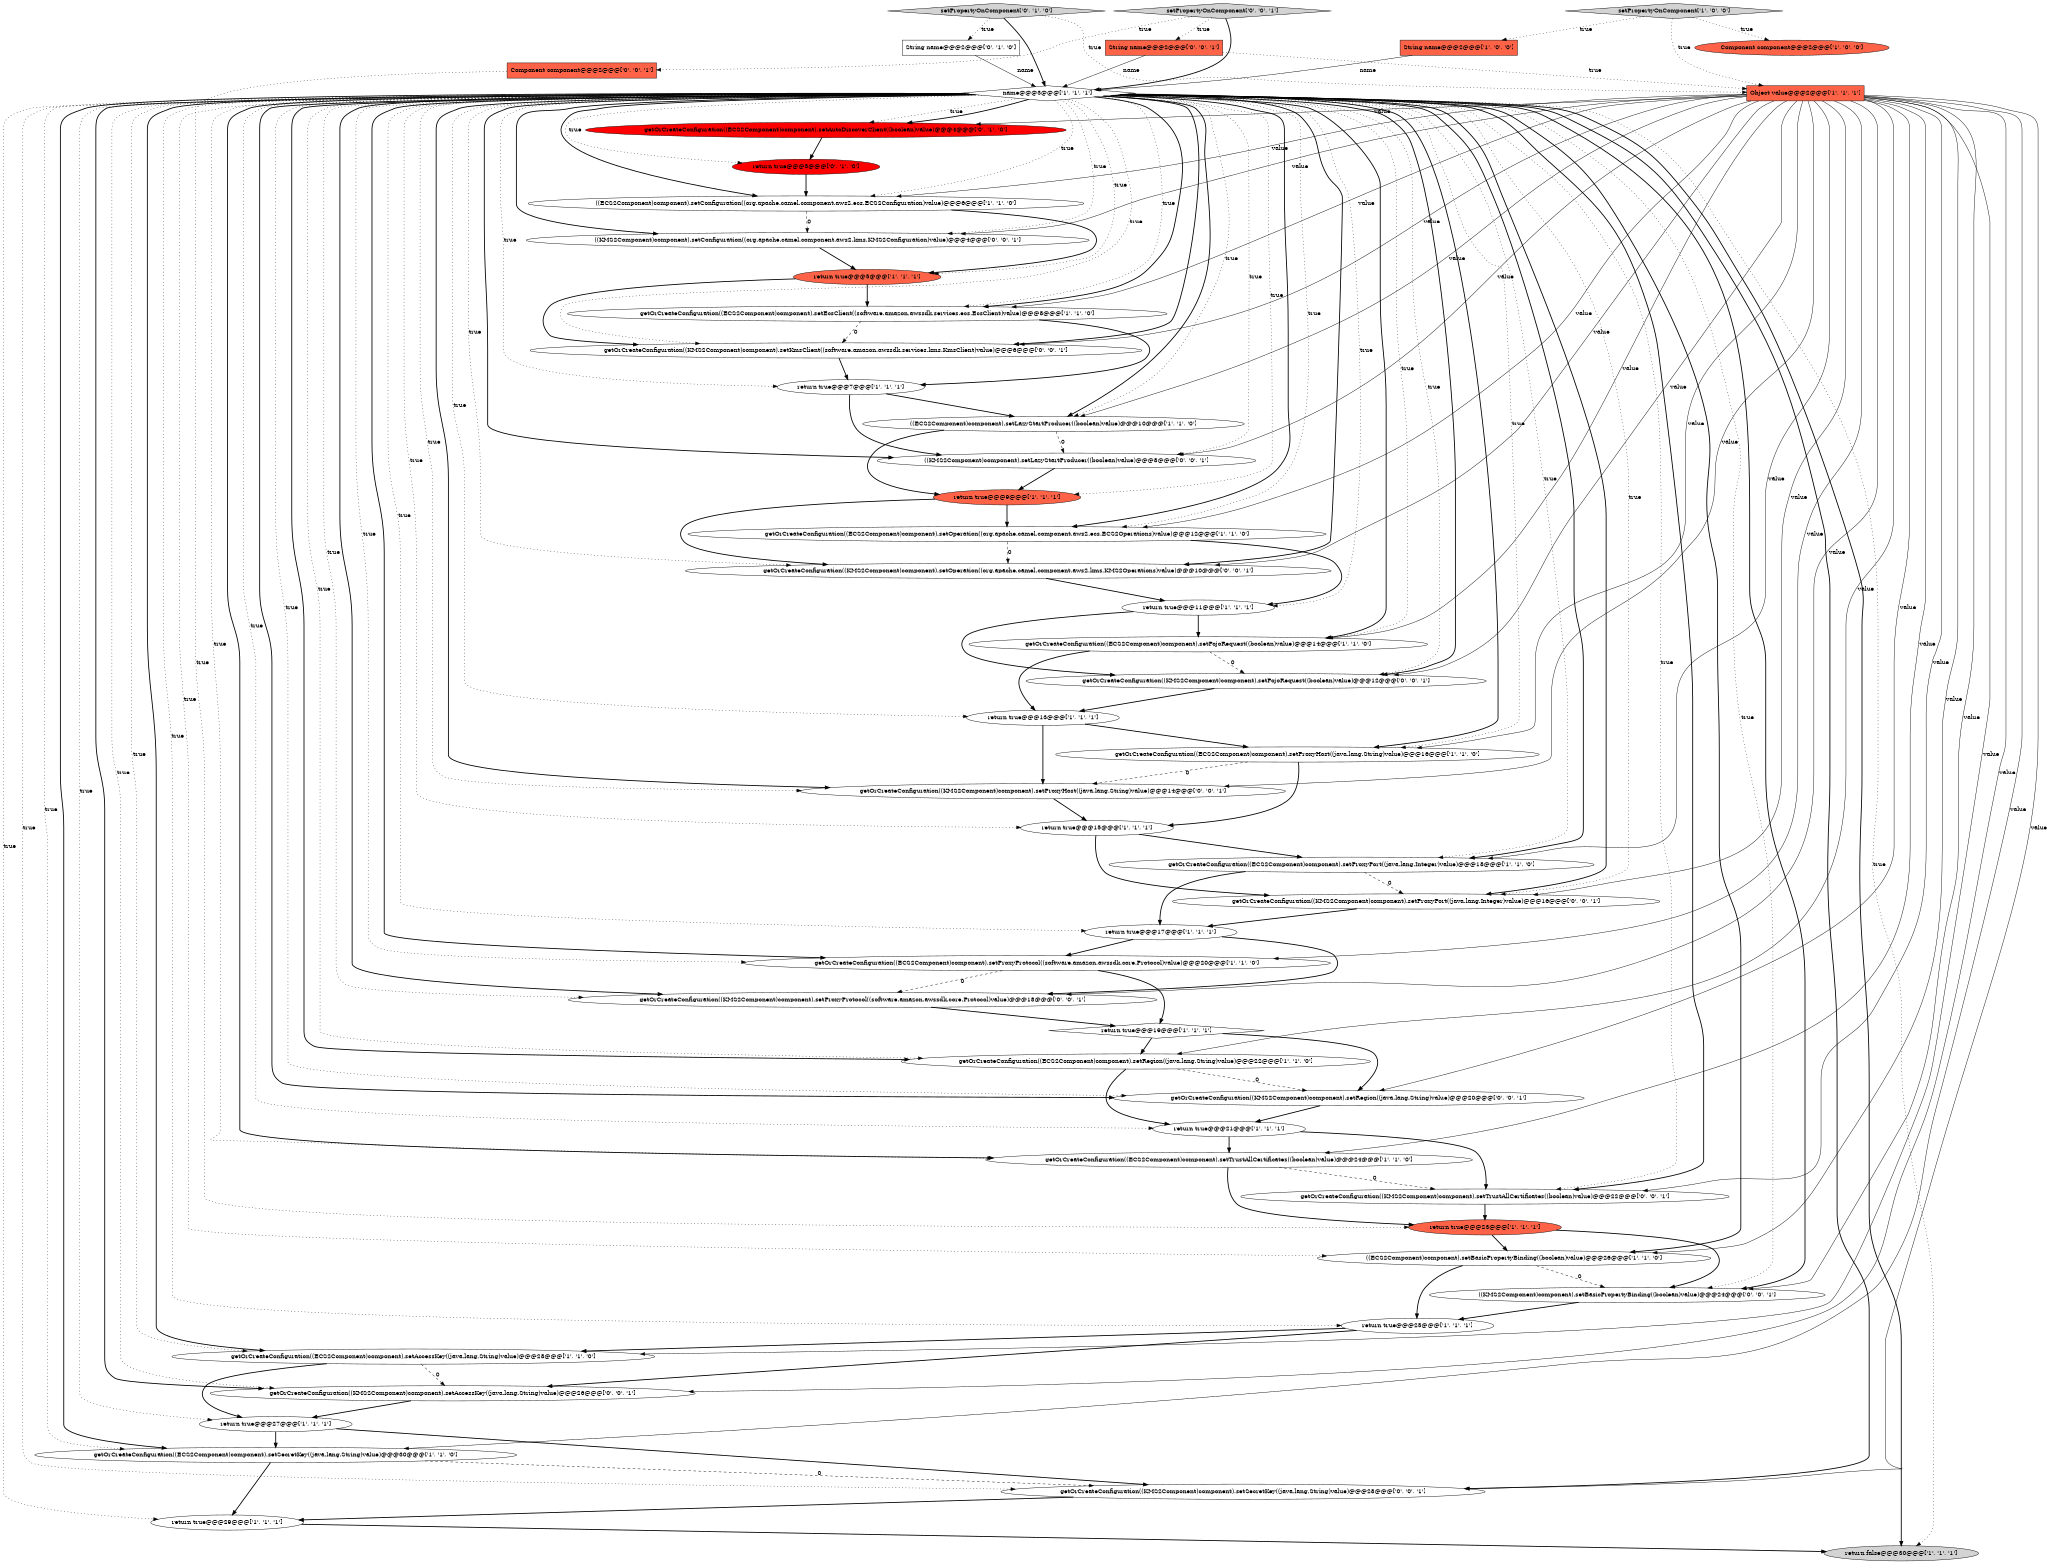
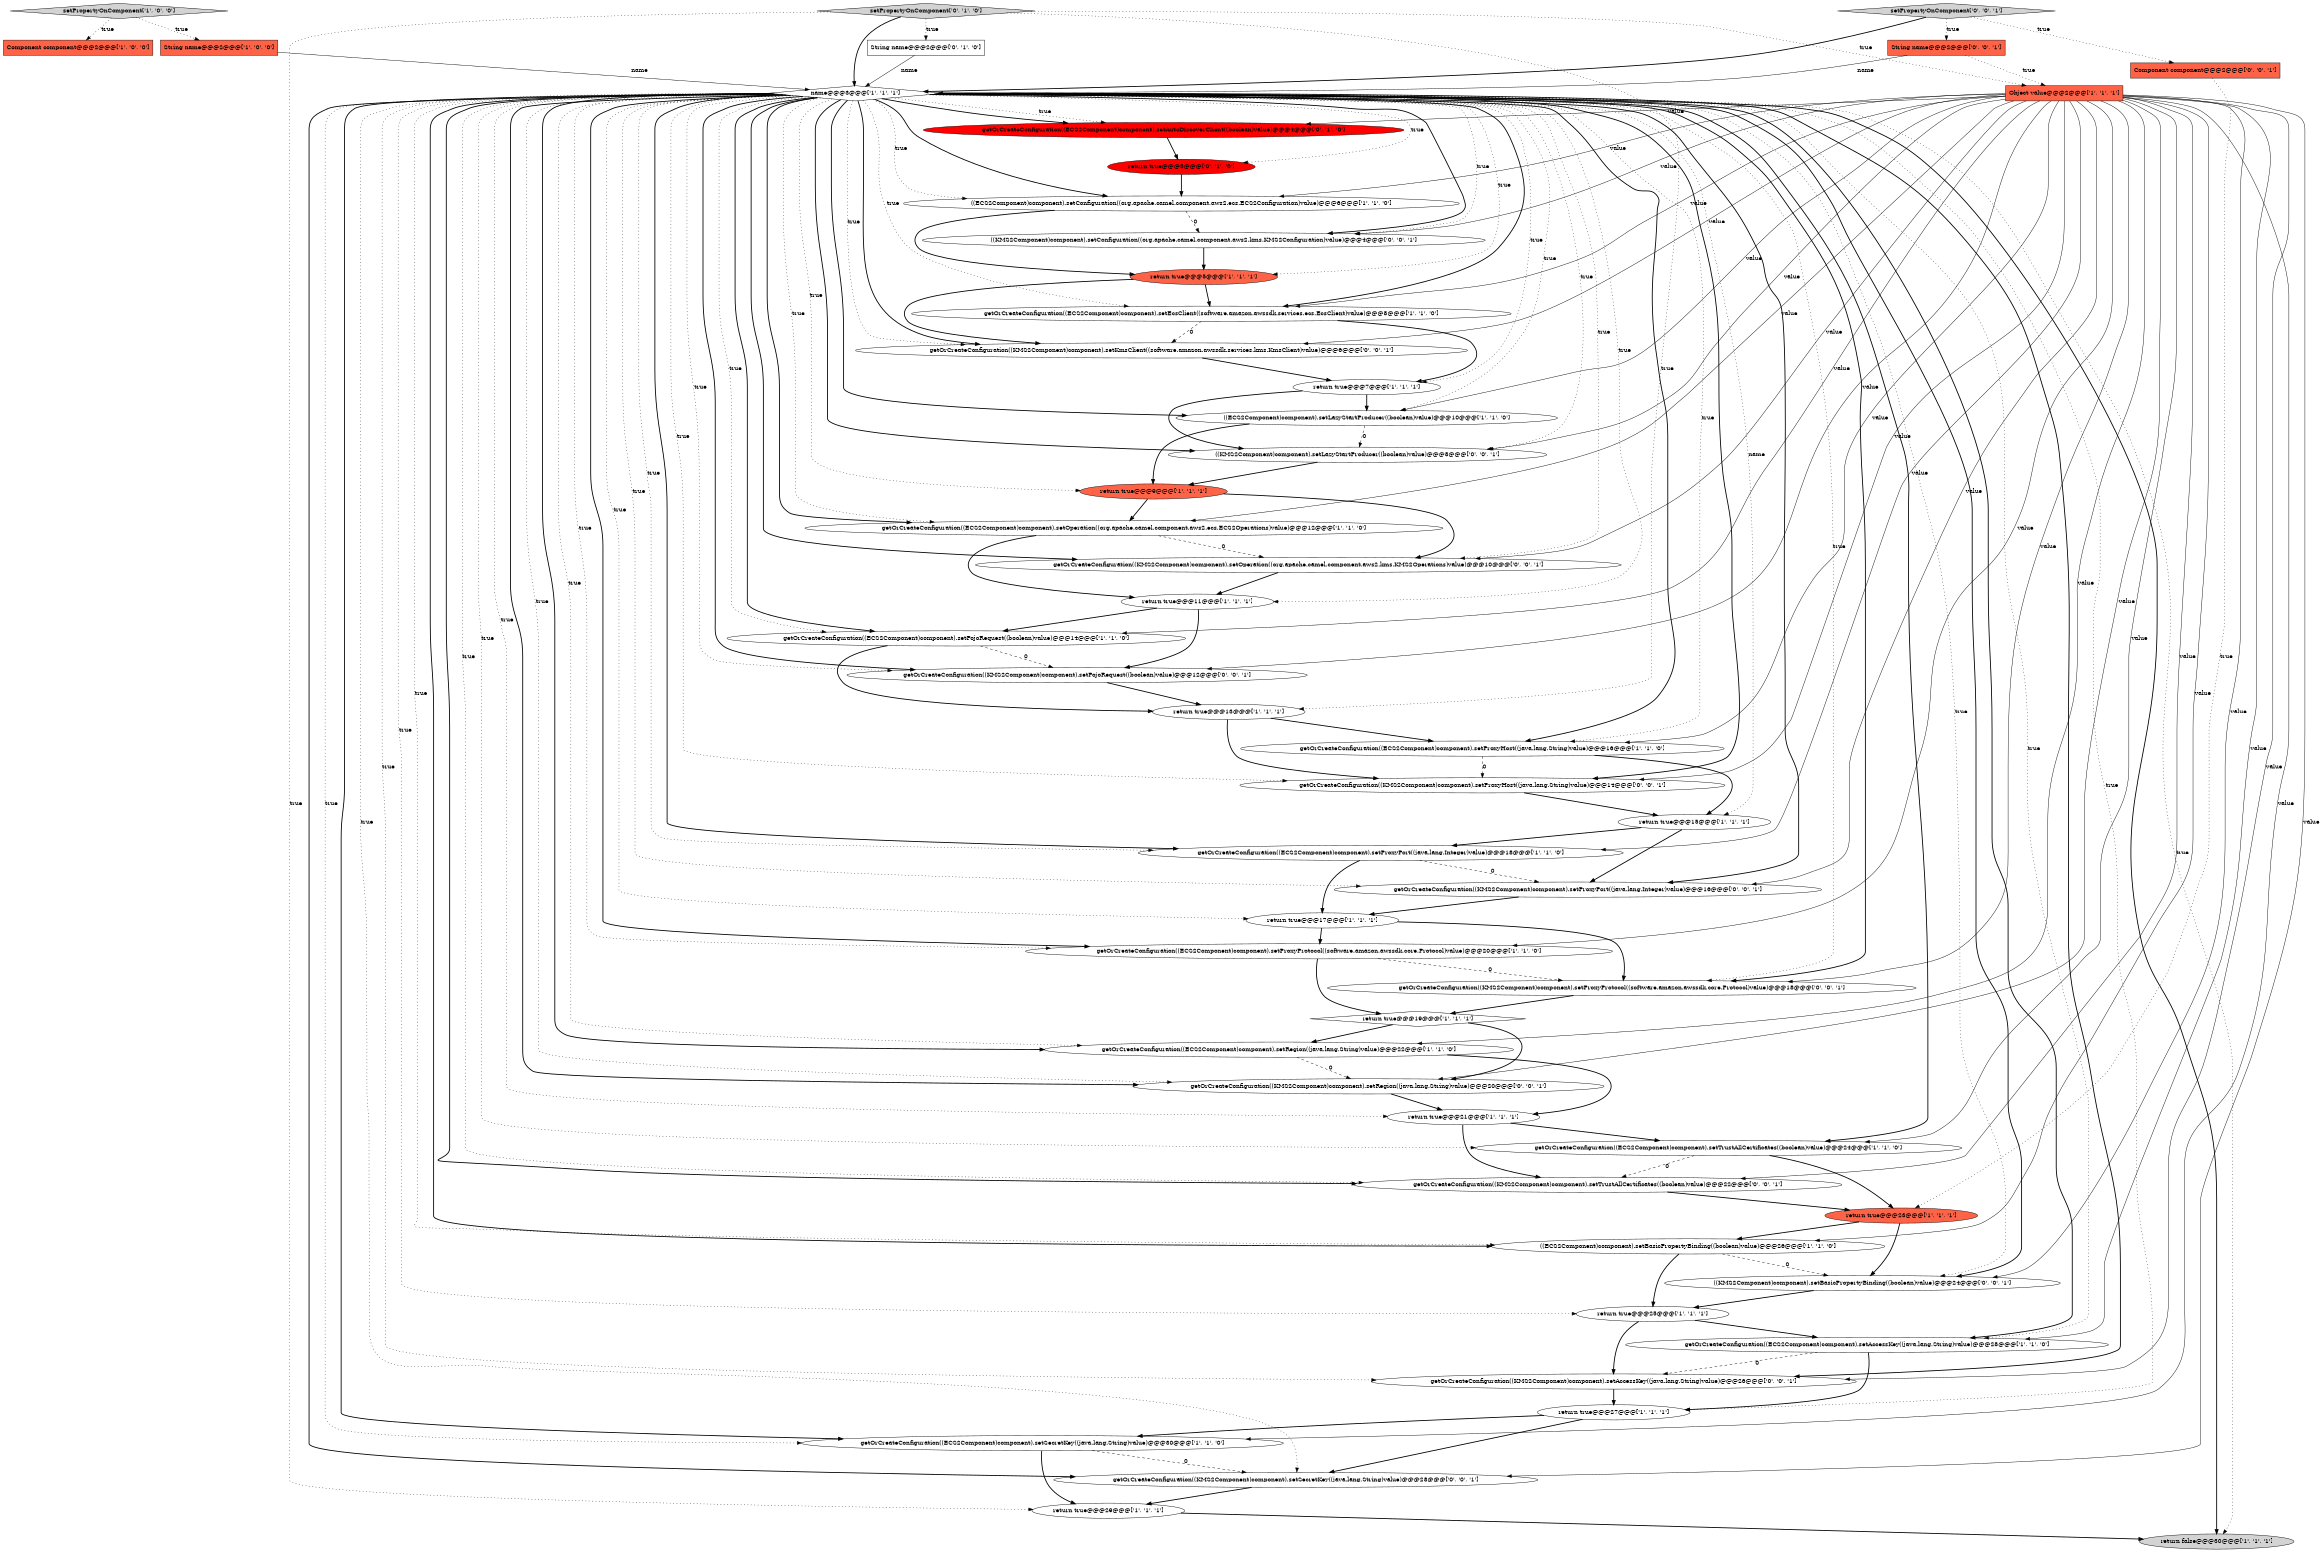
node "Component component@@@2@@@['1', '0', '0']": shape ellipse -> box
edge "setPropertyOnComponent['1', '0', '0']" -> "Object value@@@2@@@['1', '1', '1']": removed, label "true"
edge "name@@@3@@@['1', '1', '1']" -> "return true@@@13@@@['1', '1', '1']": now "setPropertyOnComponent['0', '1', '0']" -> "return true@@@13@@@['1', '1', '1']"
edge "name@@@3@@@['1', '1', '1']" -> "return true@@@29@@@['1', '1', '1']": now "setPropertyOnComponent['0', '1', '0']" -> "return true@@@29@@@['1', '1', '1']"
edge "name@@@3@@@['1', '1', '1']" -> "return true@@@15@@@['1', '1', '1']": label "true" -> "name"
